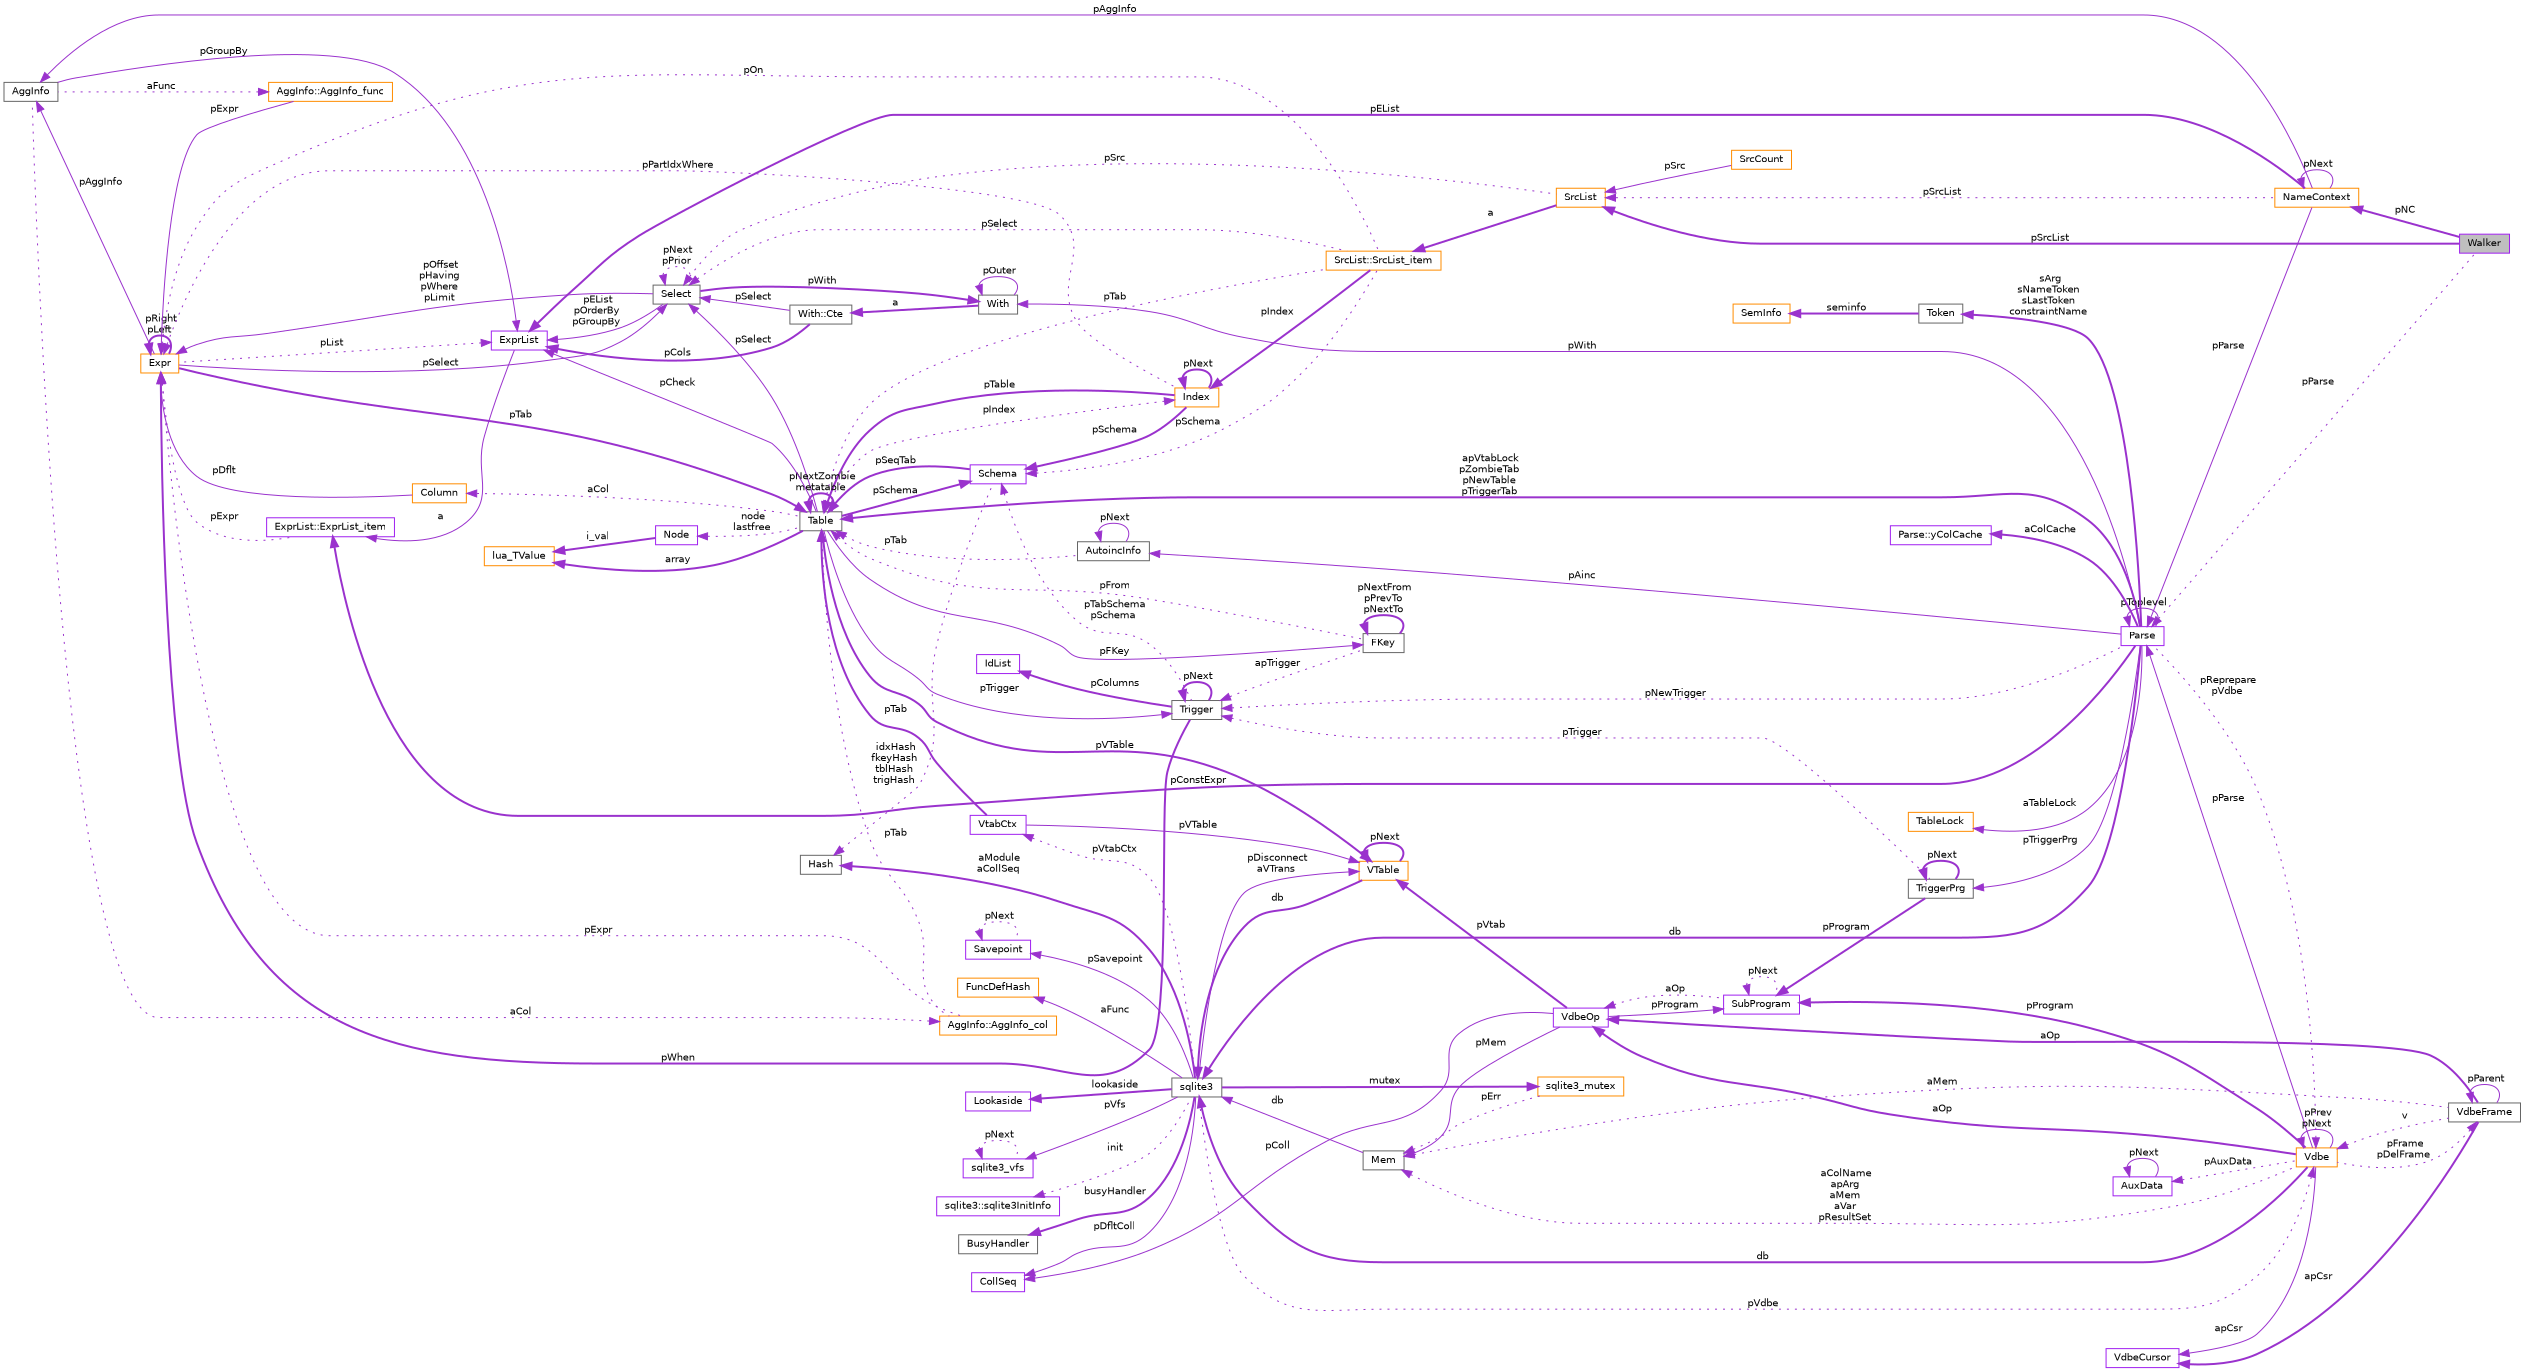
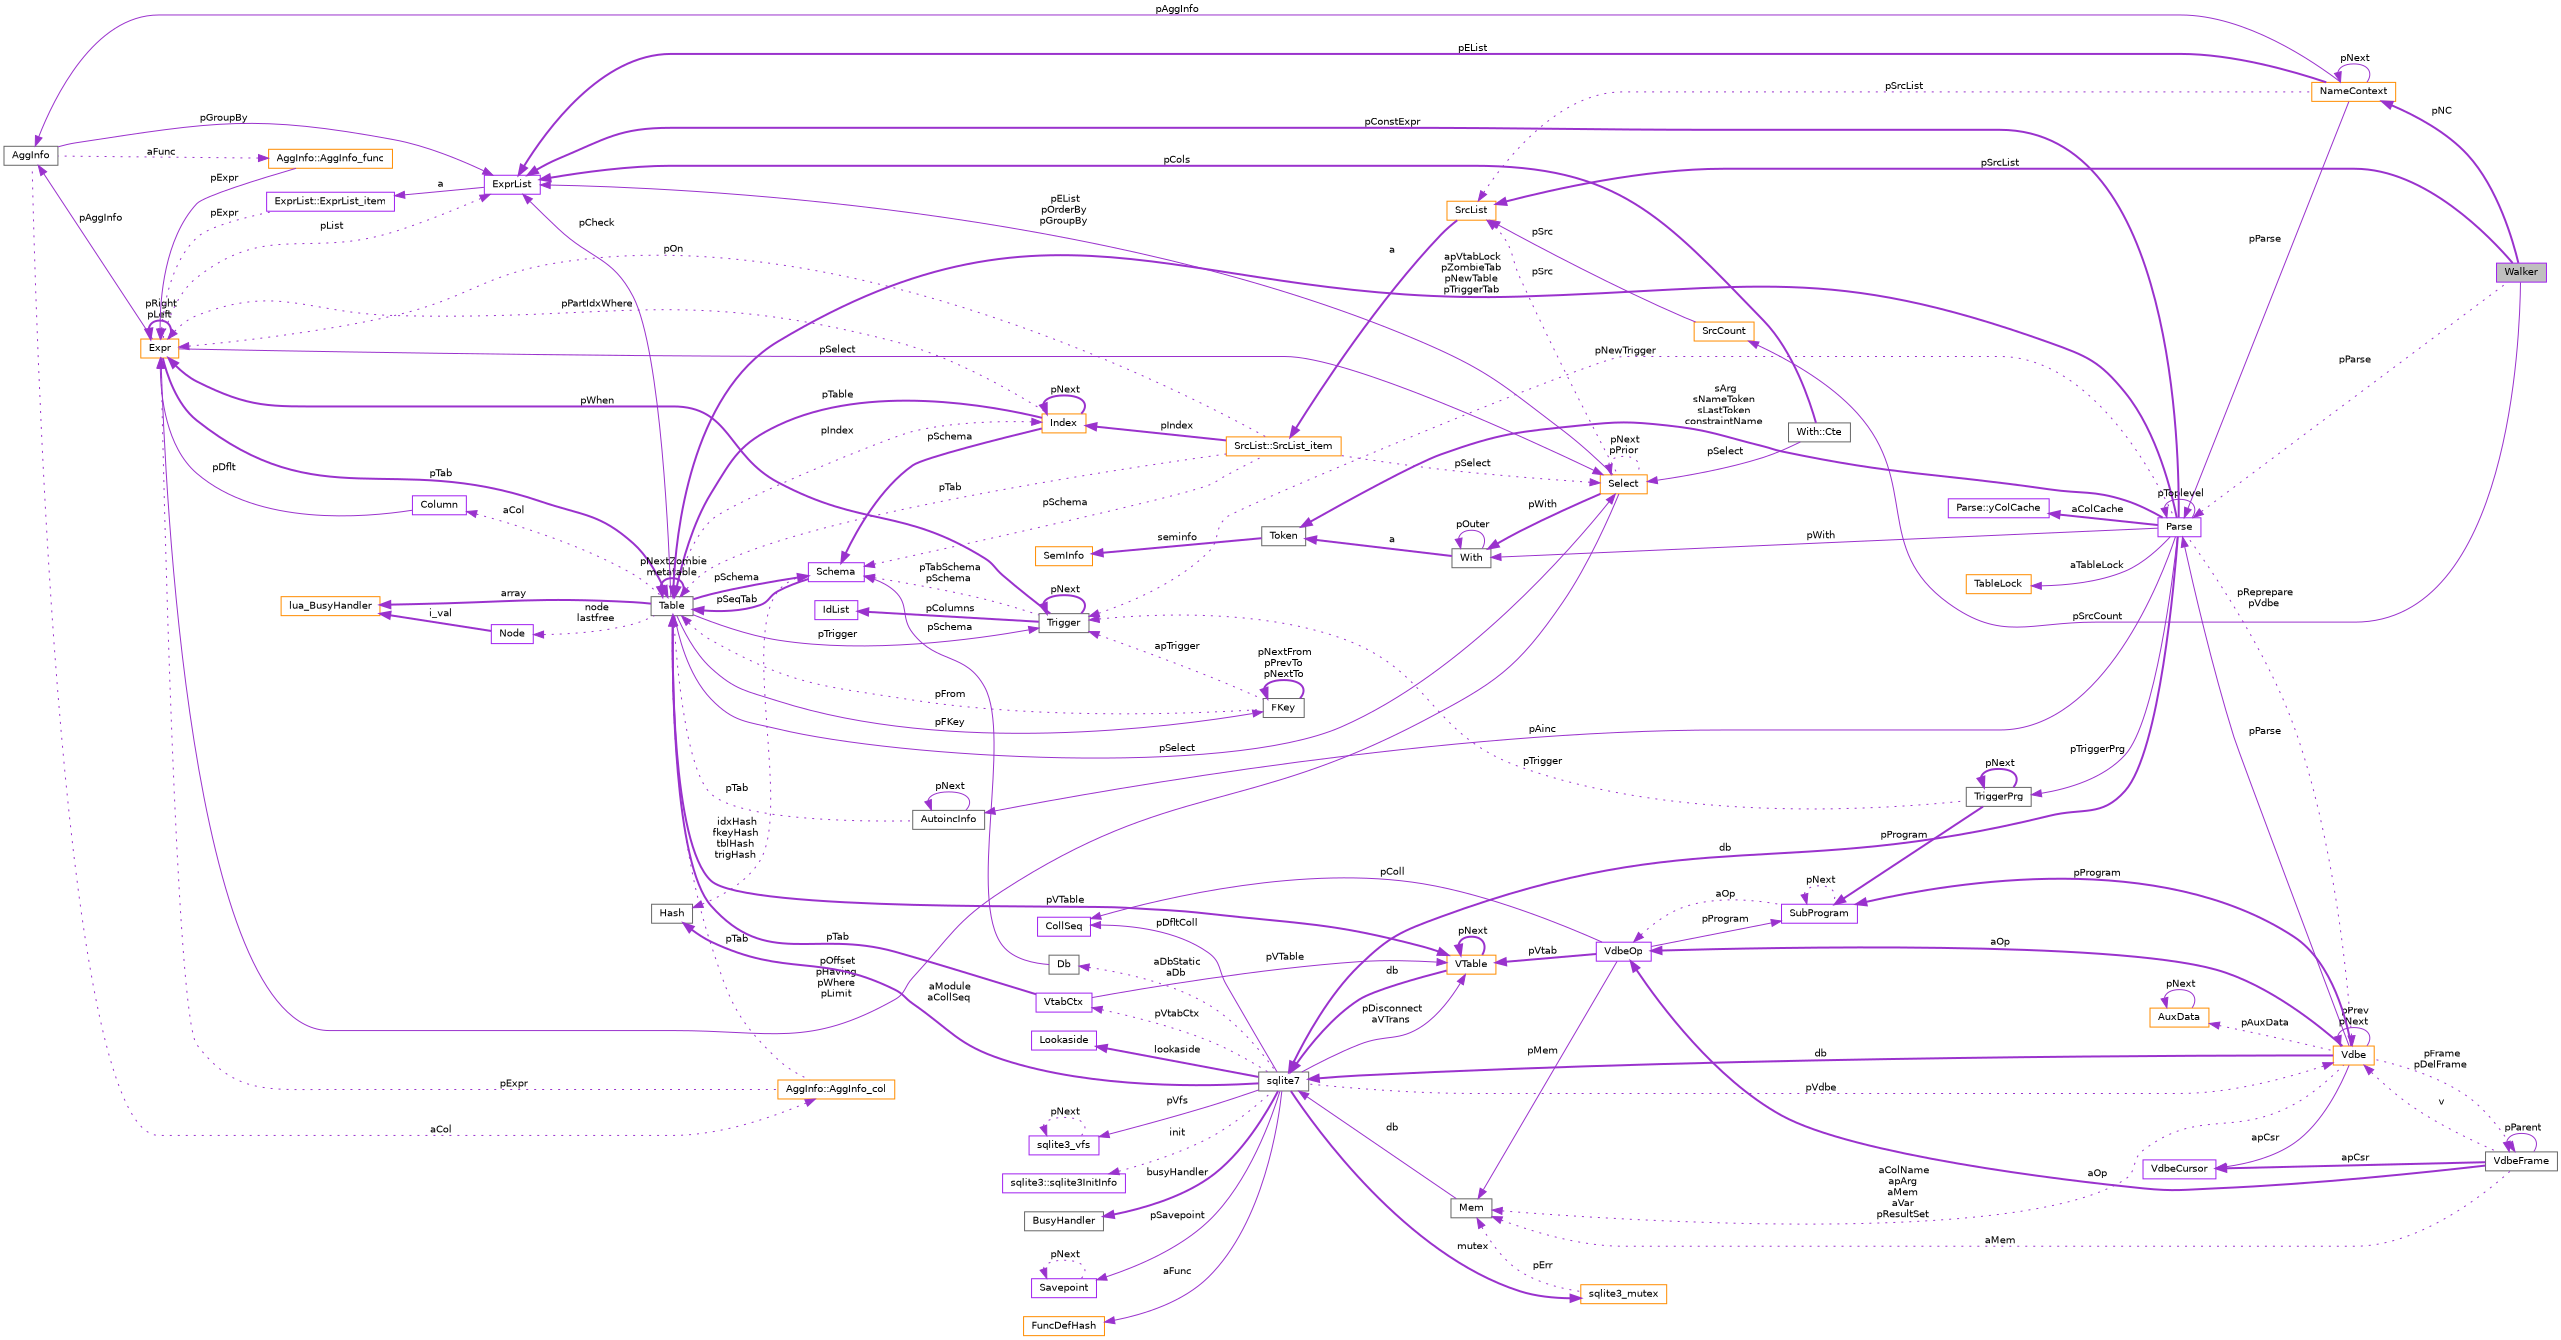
edge "SrcList" -> "Select": reversed
node "Select": color gray40 -> darkorange
edge "With" -> "With::Cte": now "With" -> "Token"
node "Column": color darkorange -> purple
node "lua_TValue": label "lua_TValue" -> "lua_BusyHandler"
edge "Walker" -> "SrcCount": added, label "pSrcCount"
edge "Parse" -> "ExprList::ExprList_item": now "Parse" -> "ExprList"
node "Db": added
node "sqlite3": label "sqlite3" -> "sqlite7"
node "AuxData": color purple -> darkorange
